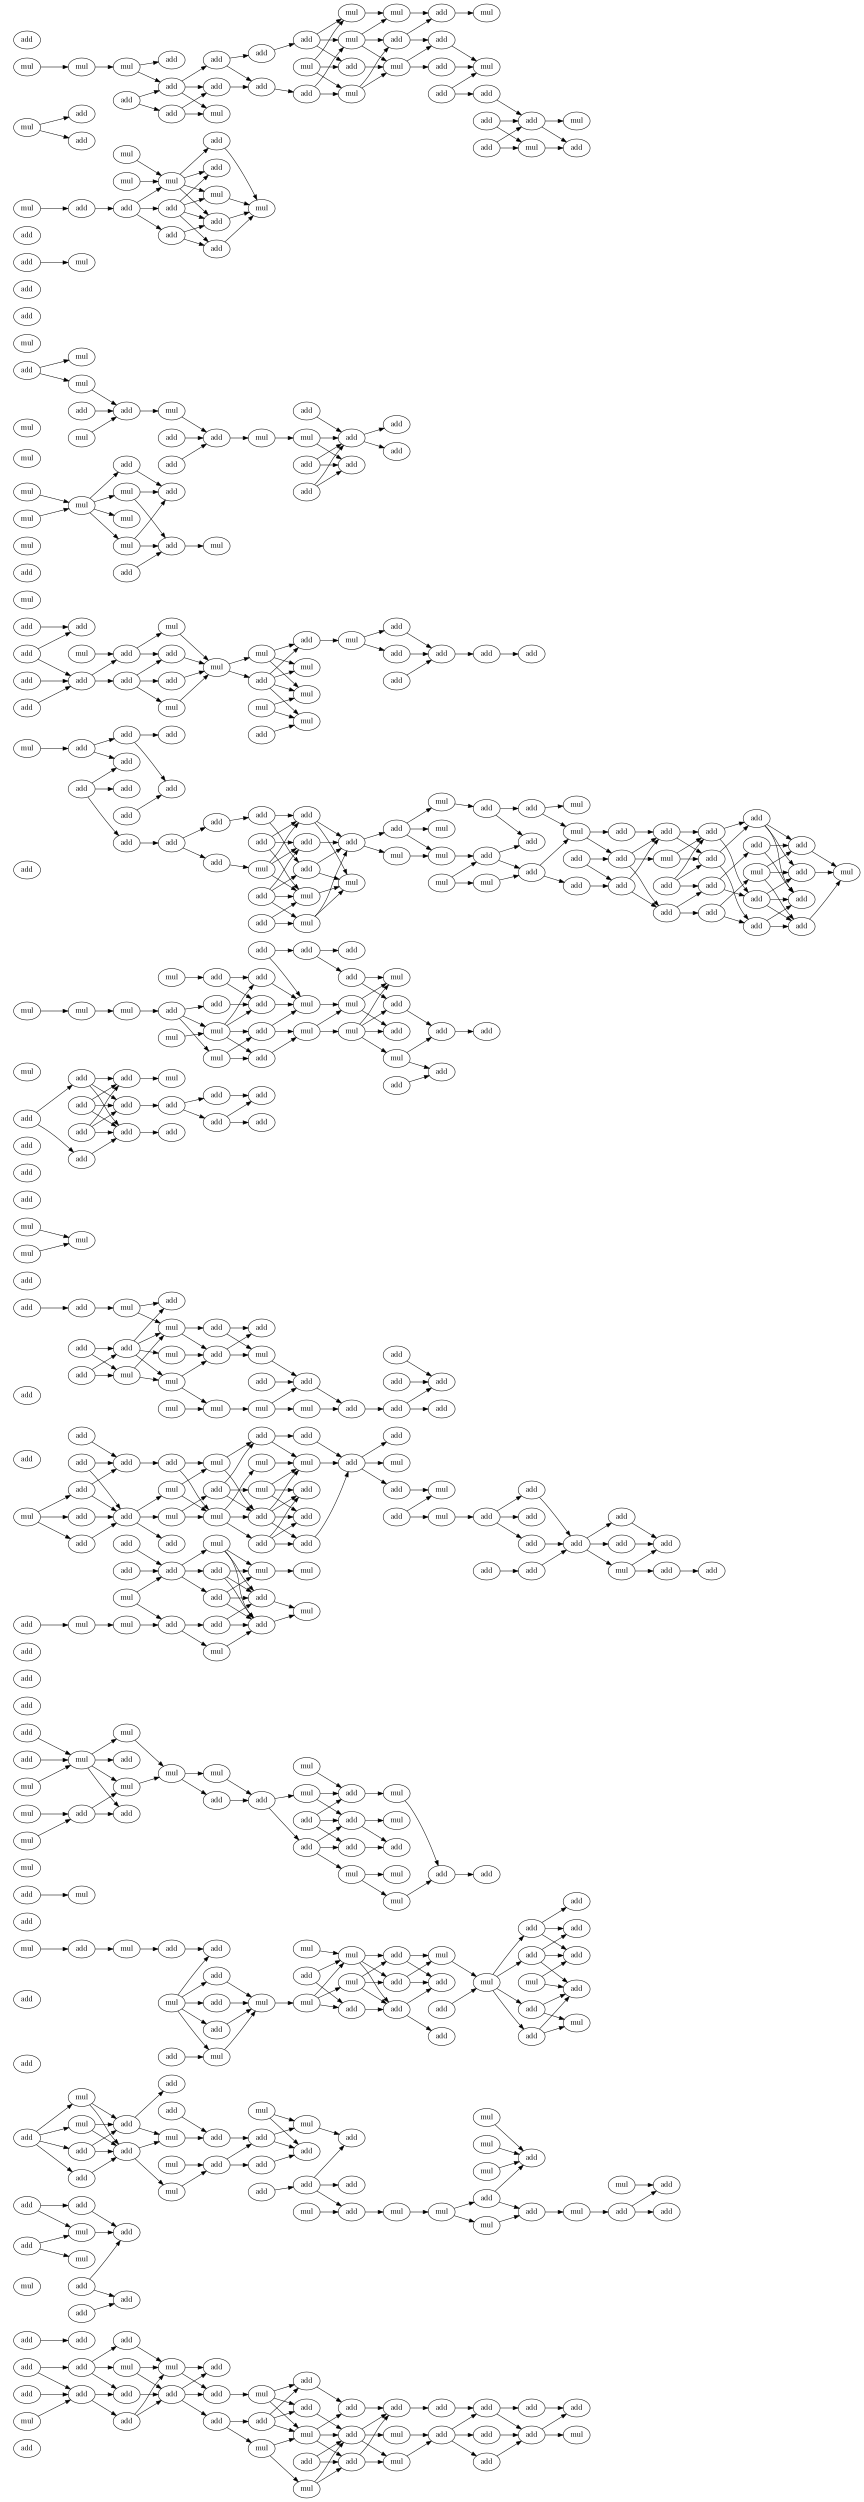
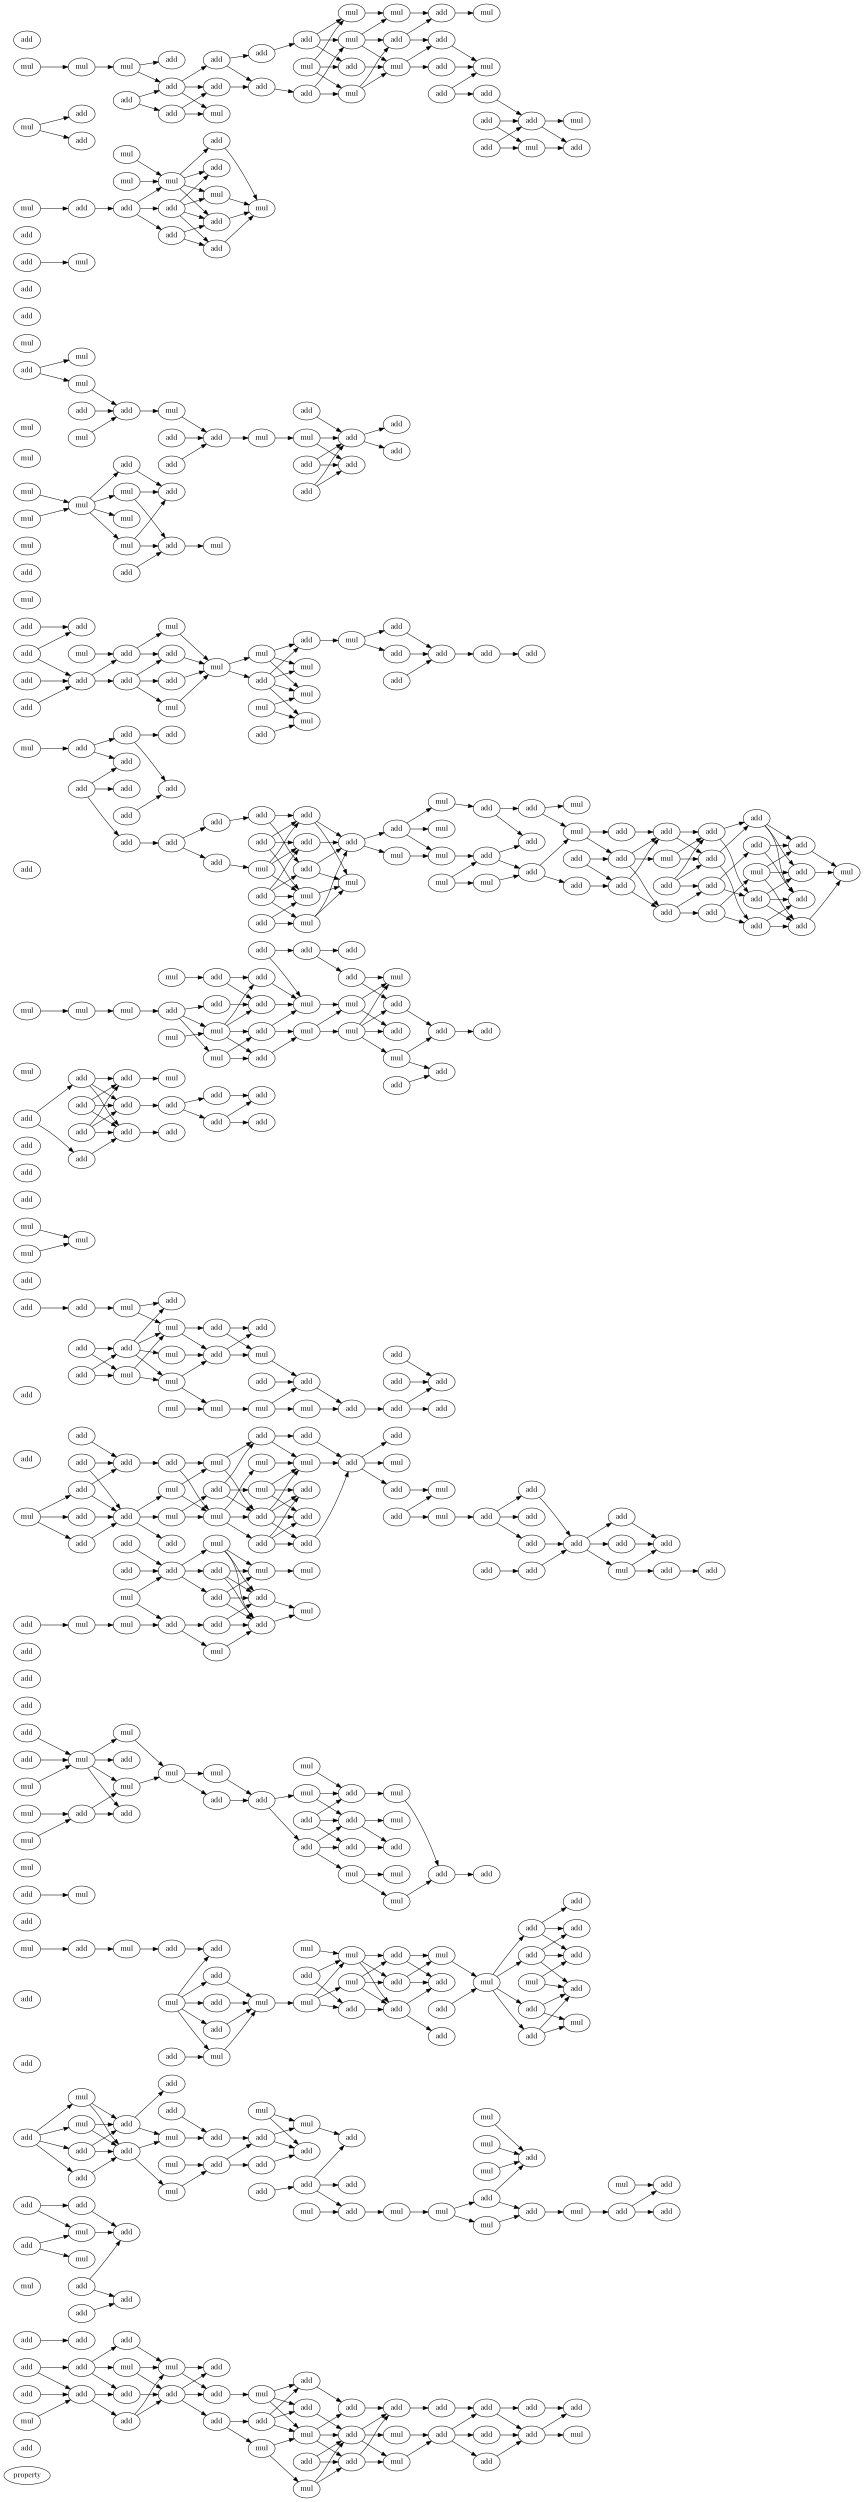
node "property": added
